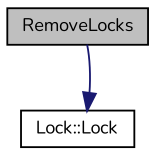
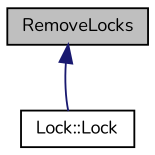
edge "RemoveLocks" -> "Lock::Lock": reversed
